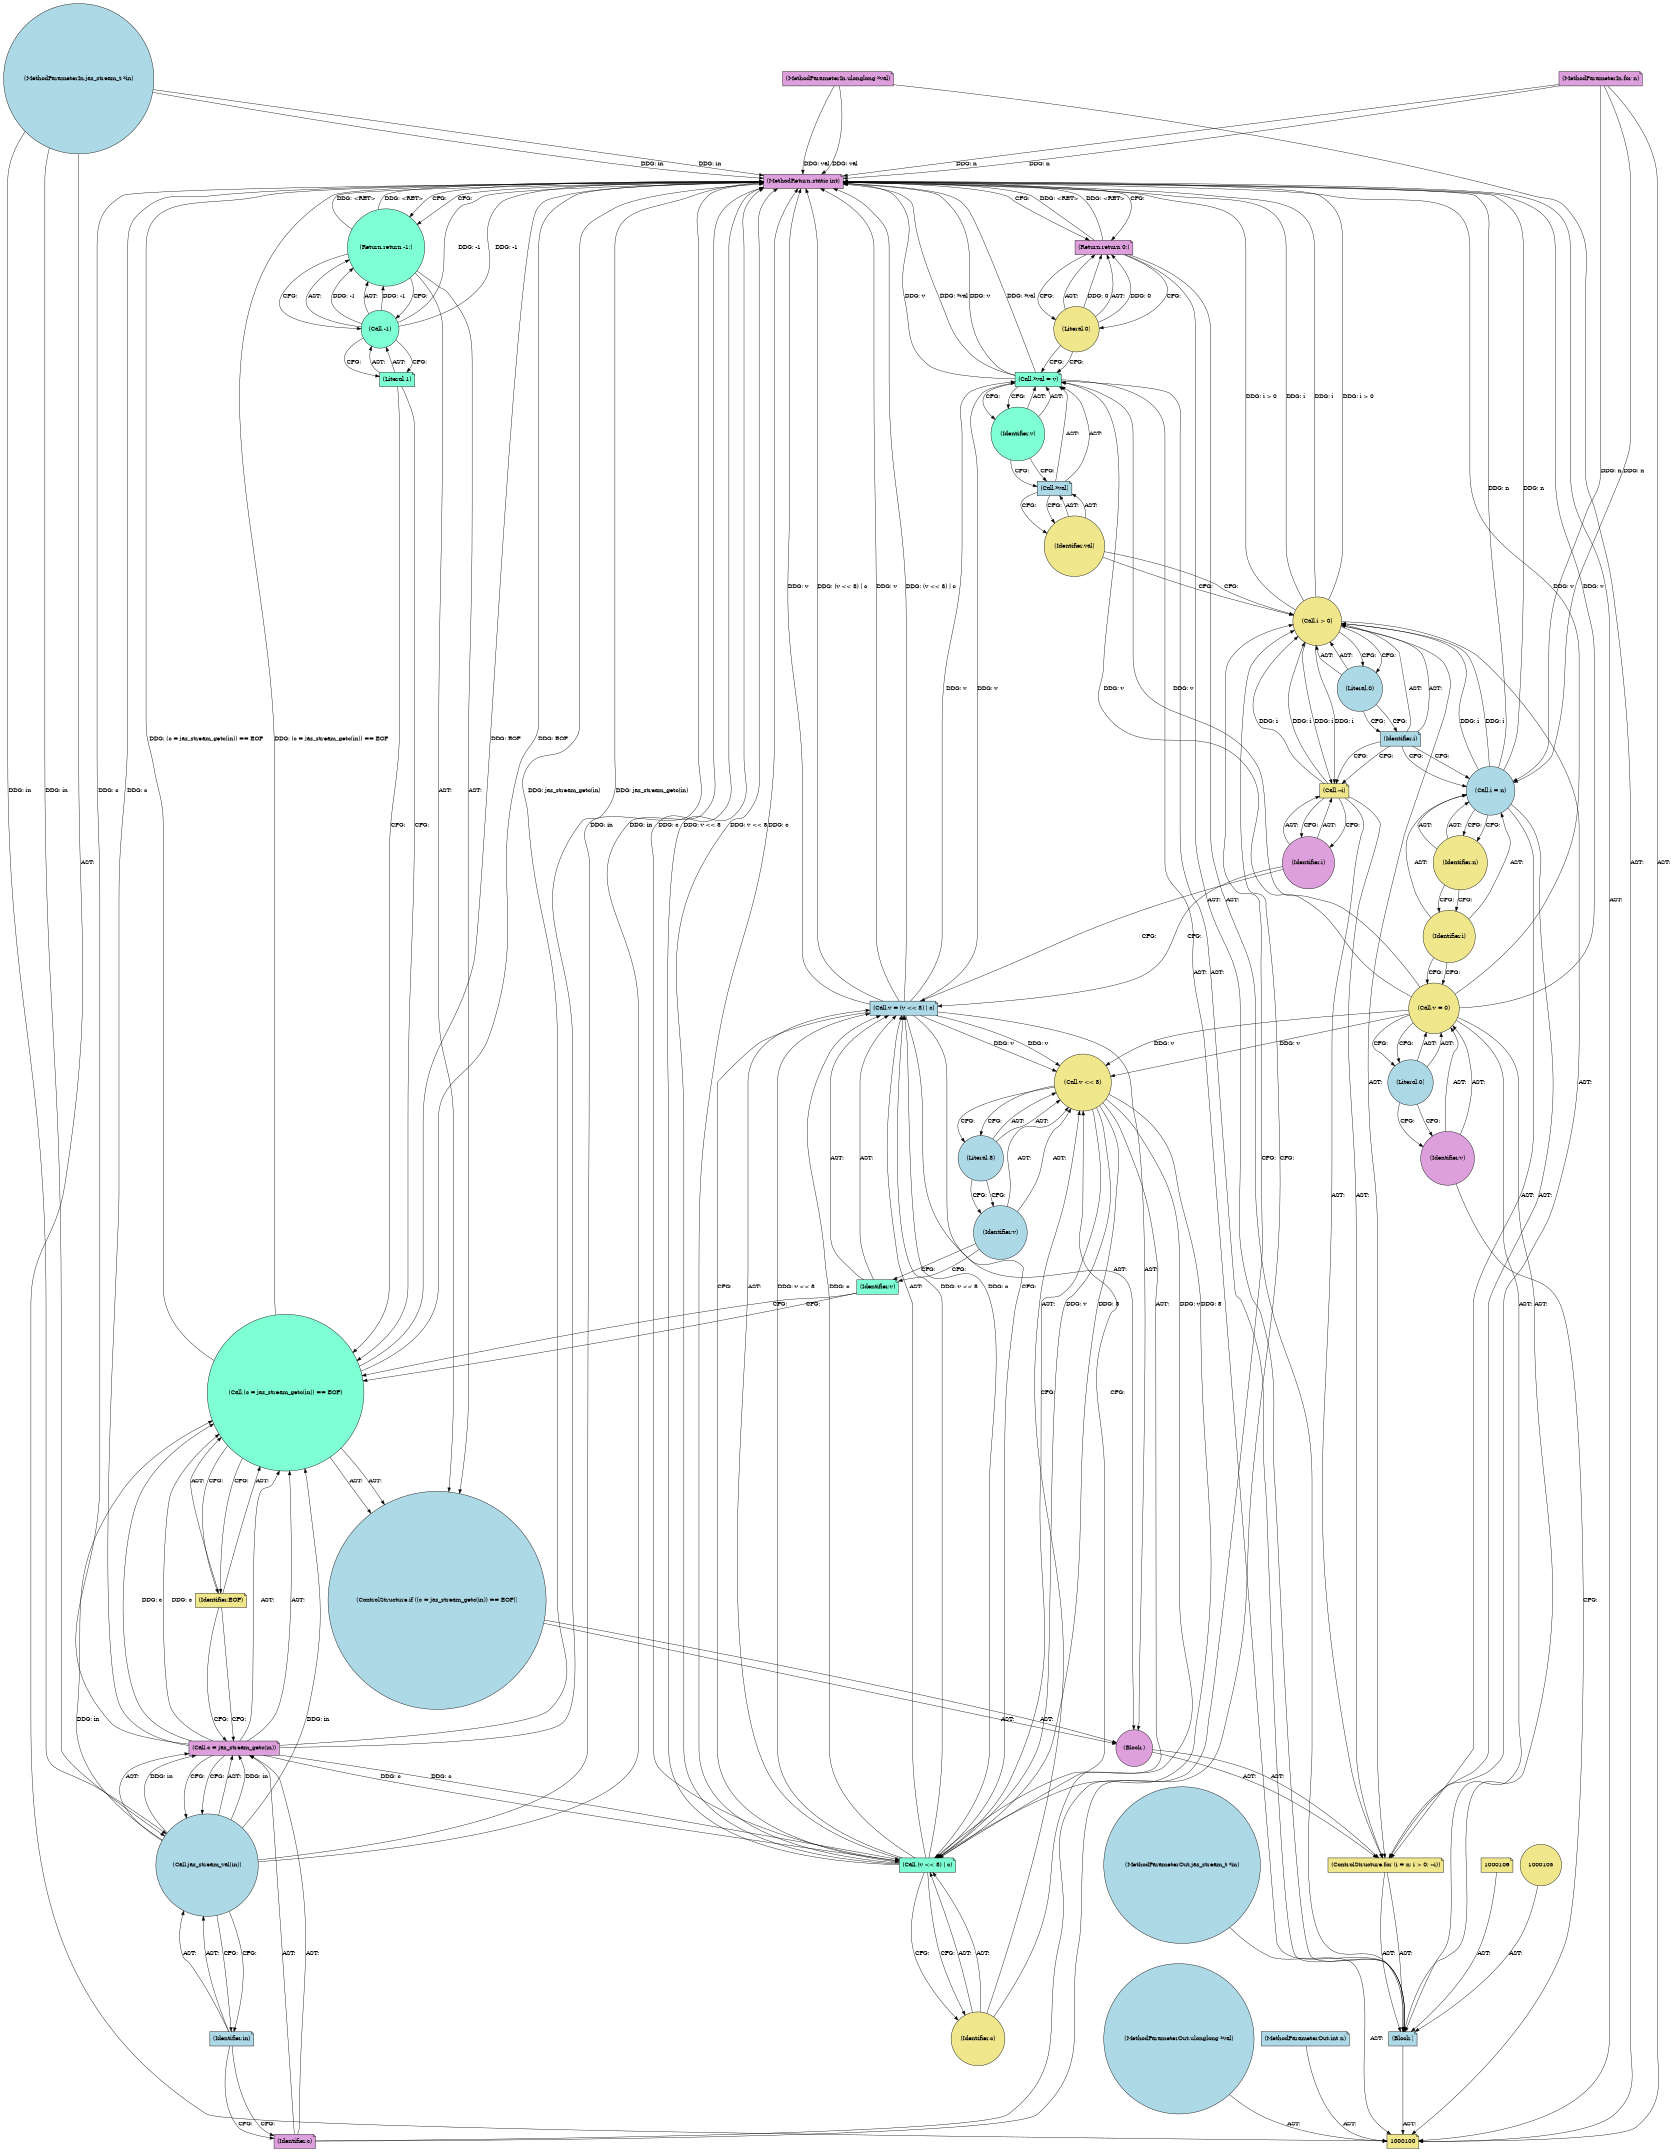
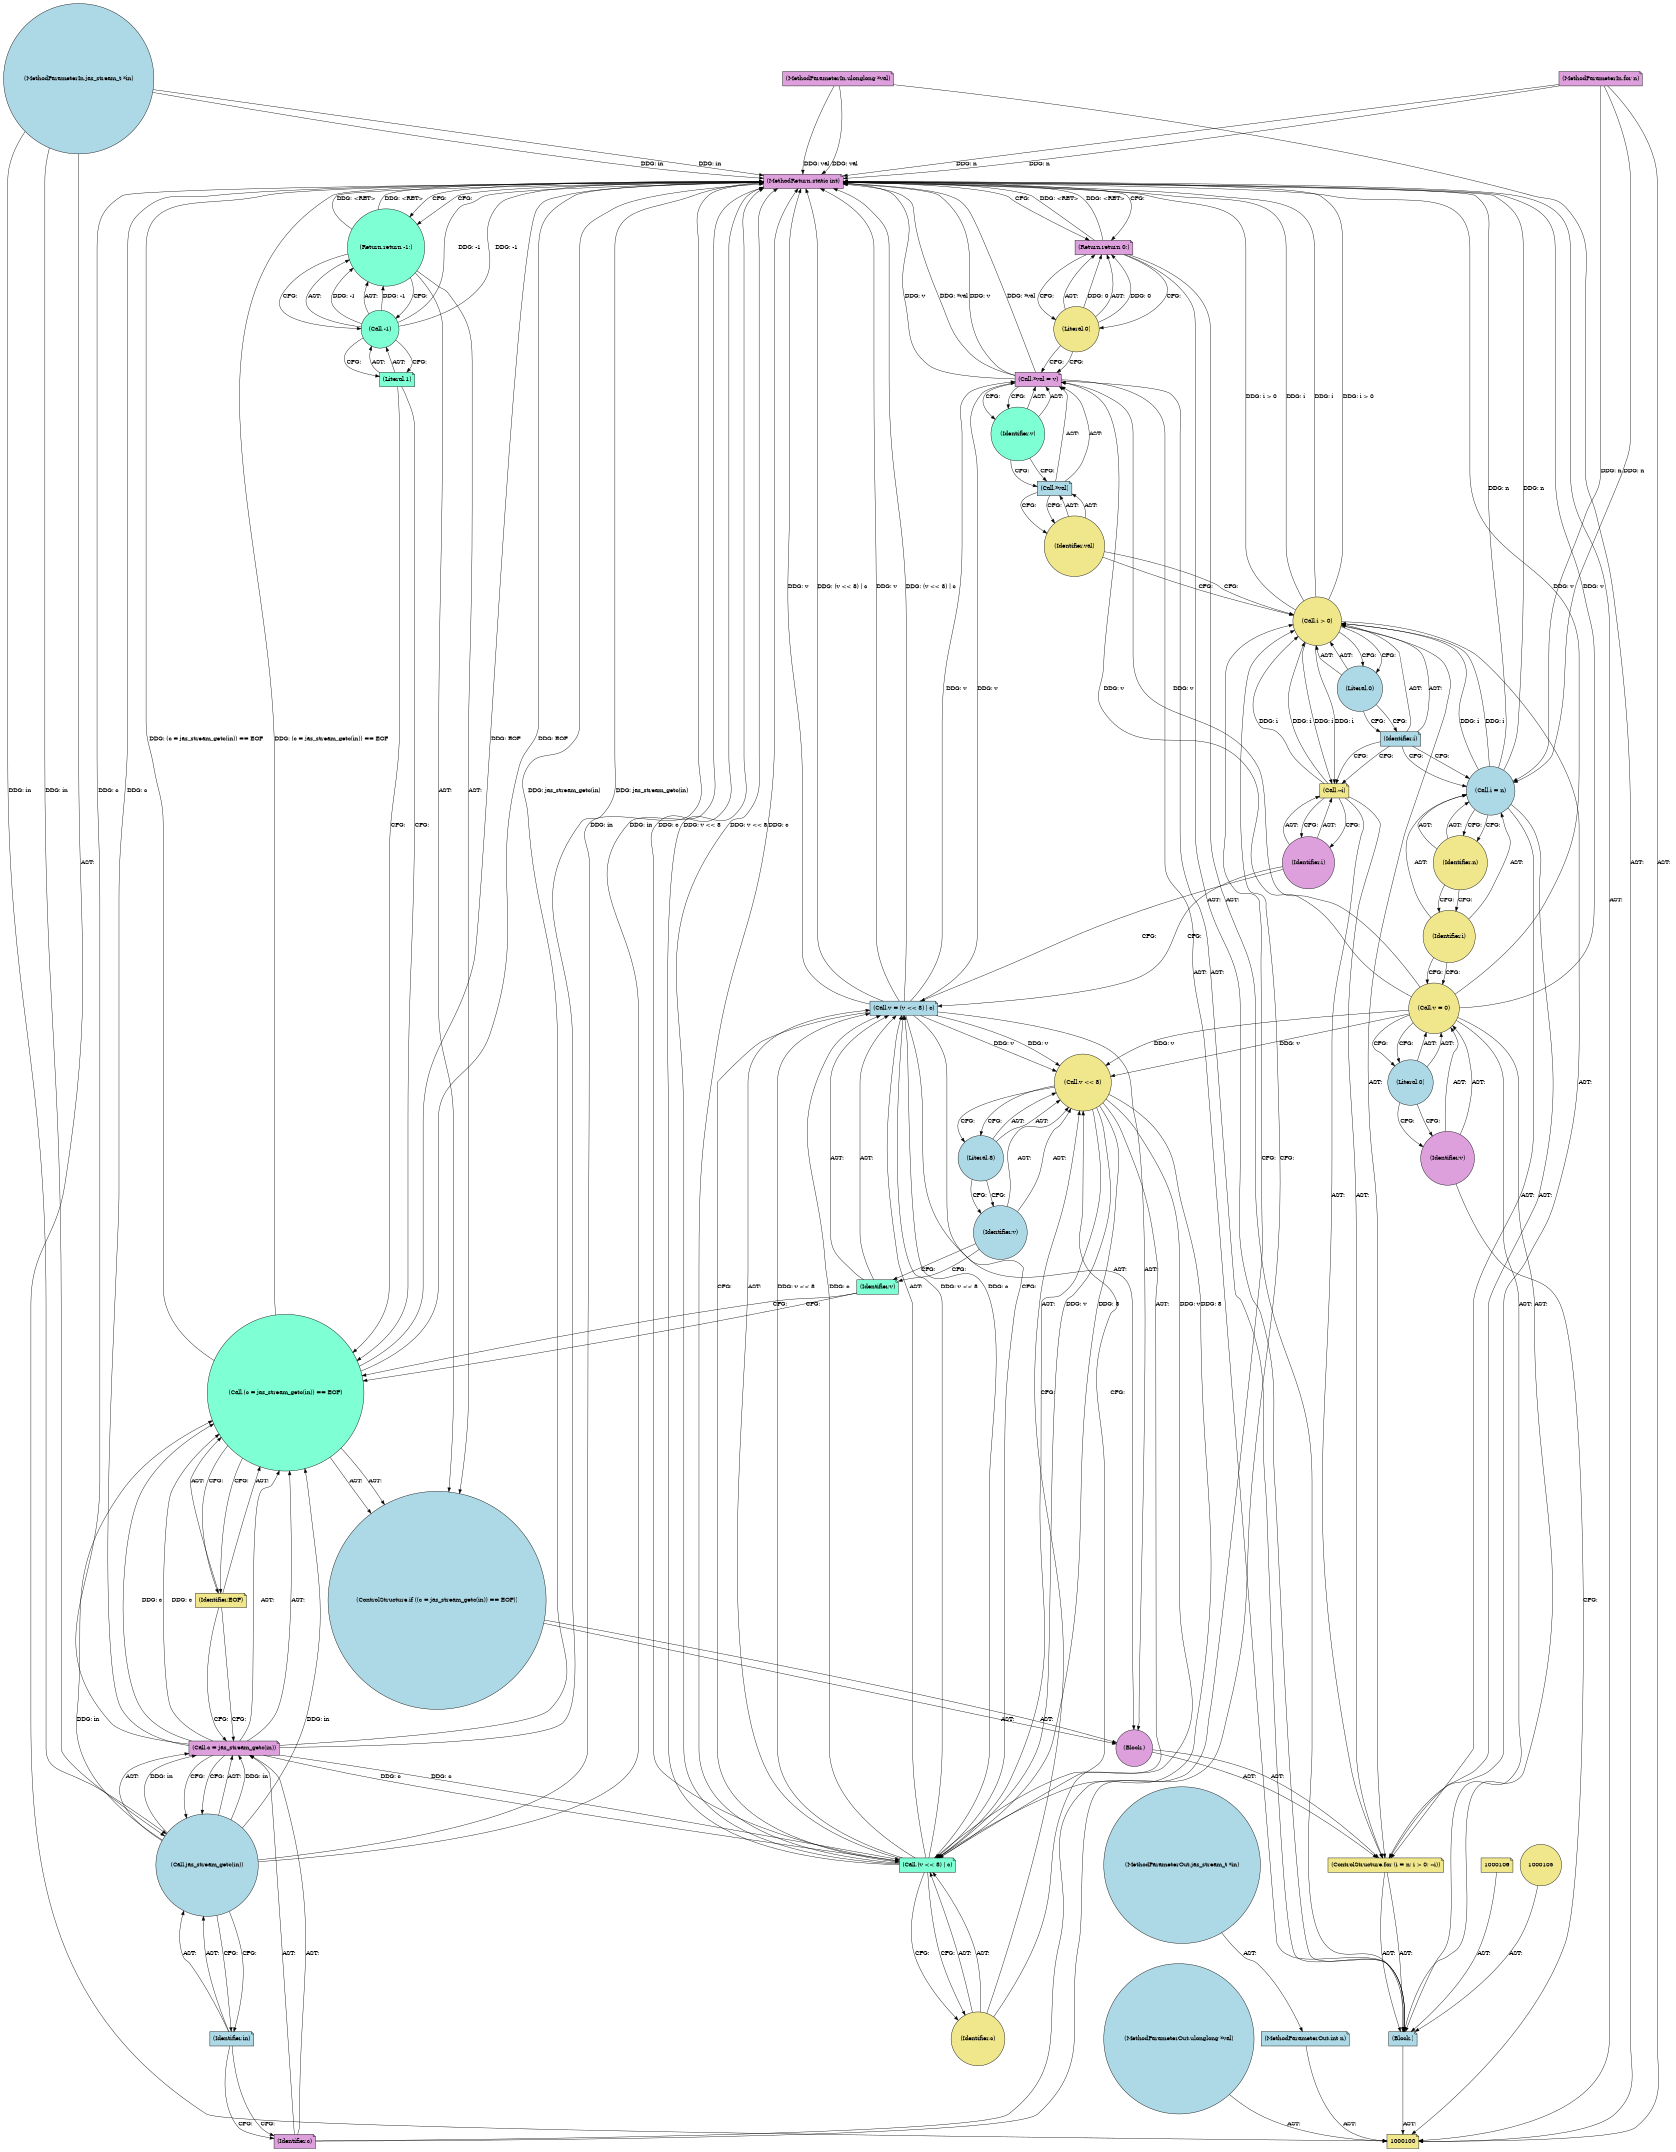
node "(Call,*val = v)": fillcolor aquamarine -> plum
node "(Call,jas_stream_val(in))": label "(Call,jas_stream_val(in))" -> "(Call,jas_stream_getc(in))"
edge "(MethodParameterOut,jas_stream_t *in)" -> "1000100": now "(MethodParameterOut,jas_stream_t *in)" -> "(MethodParameterOut,int n)"
